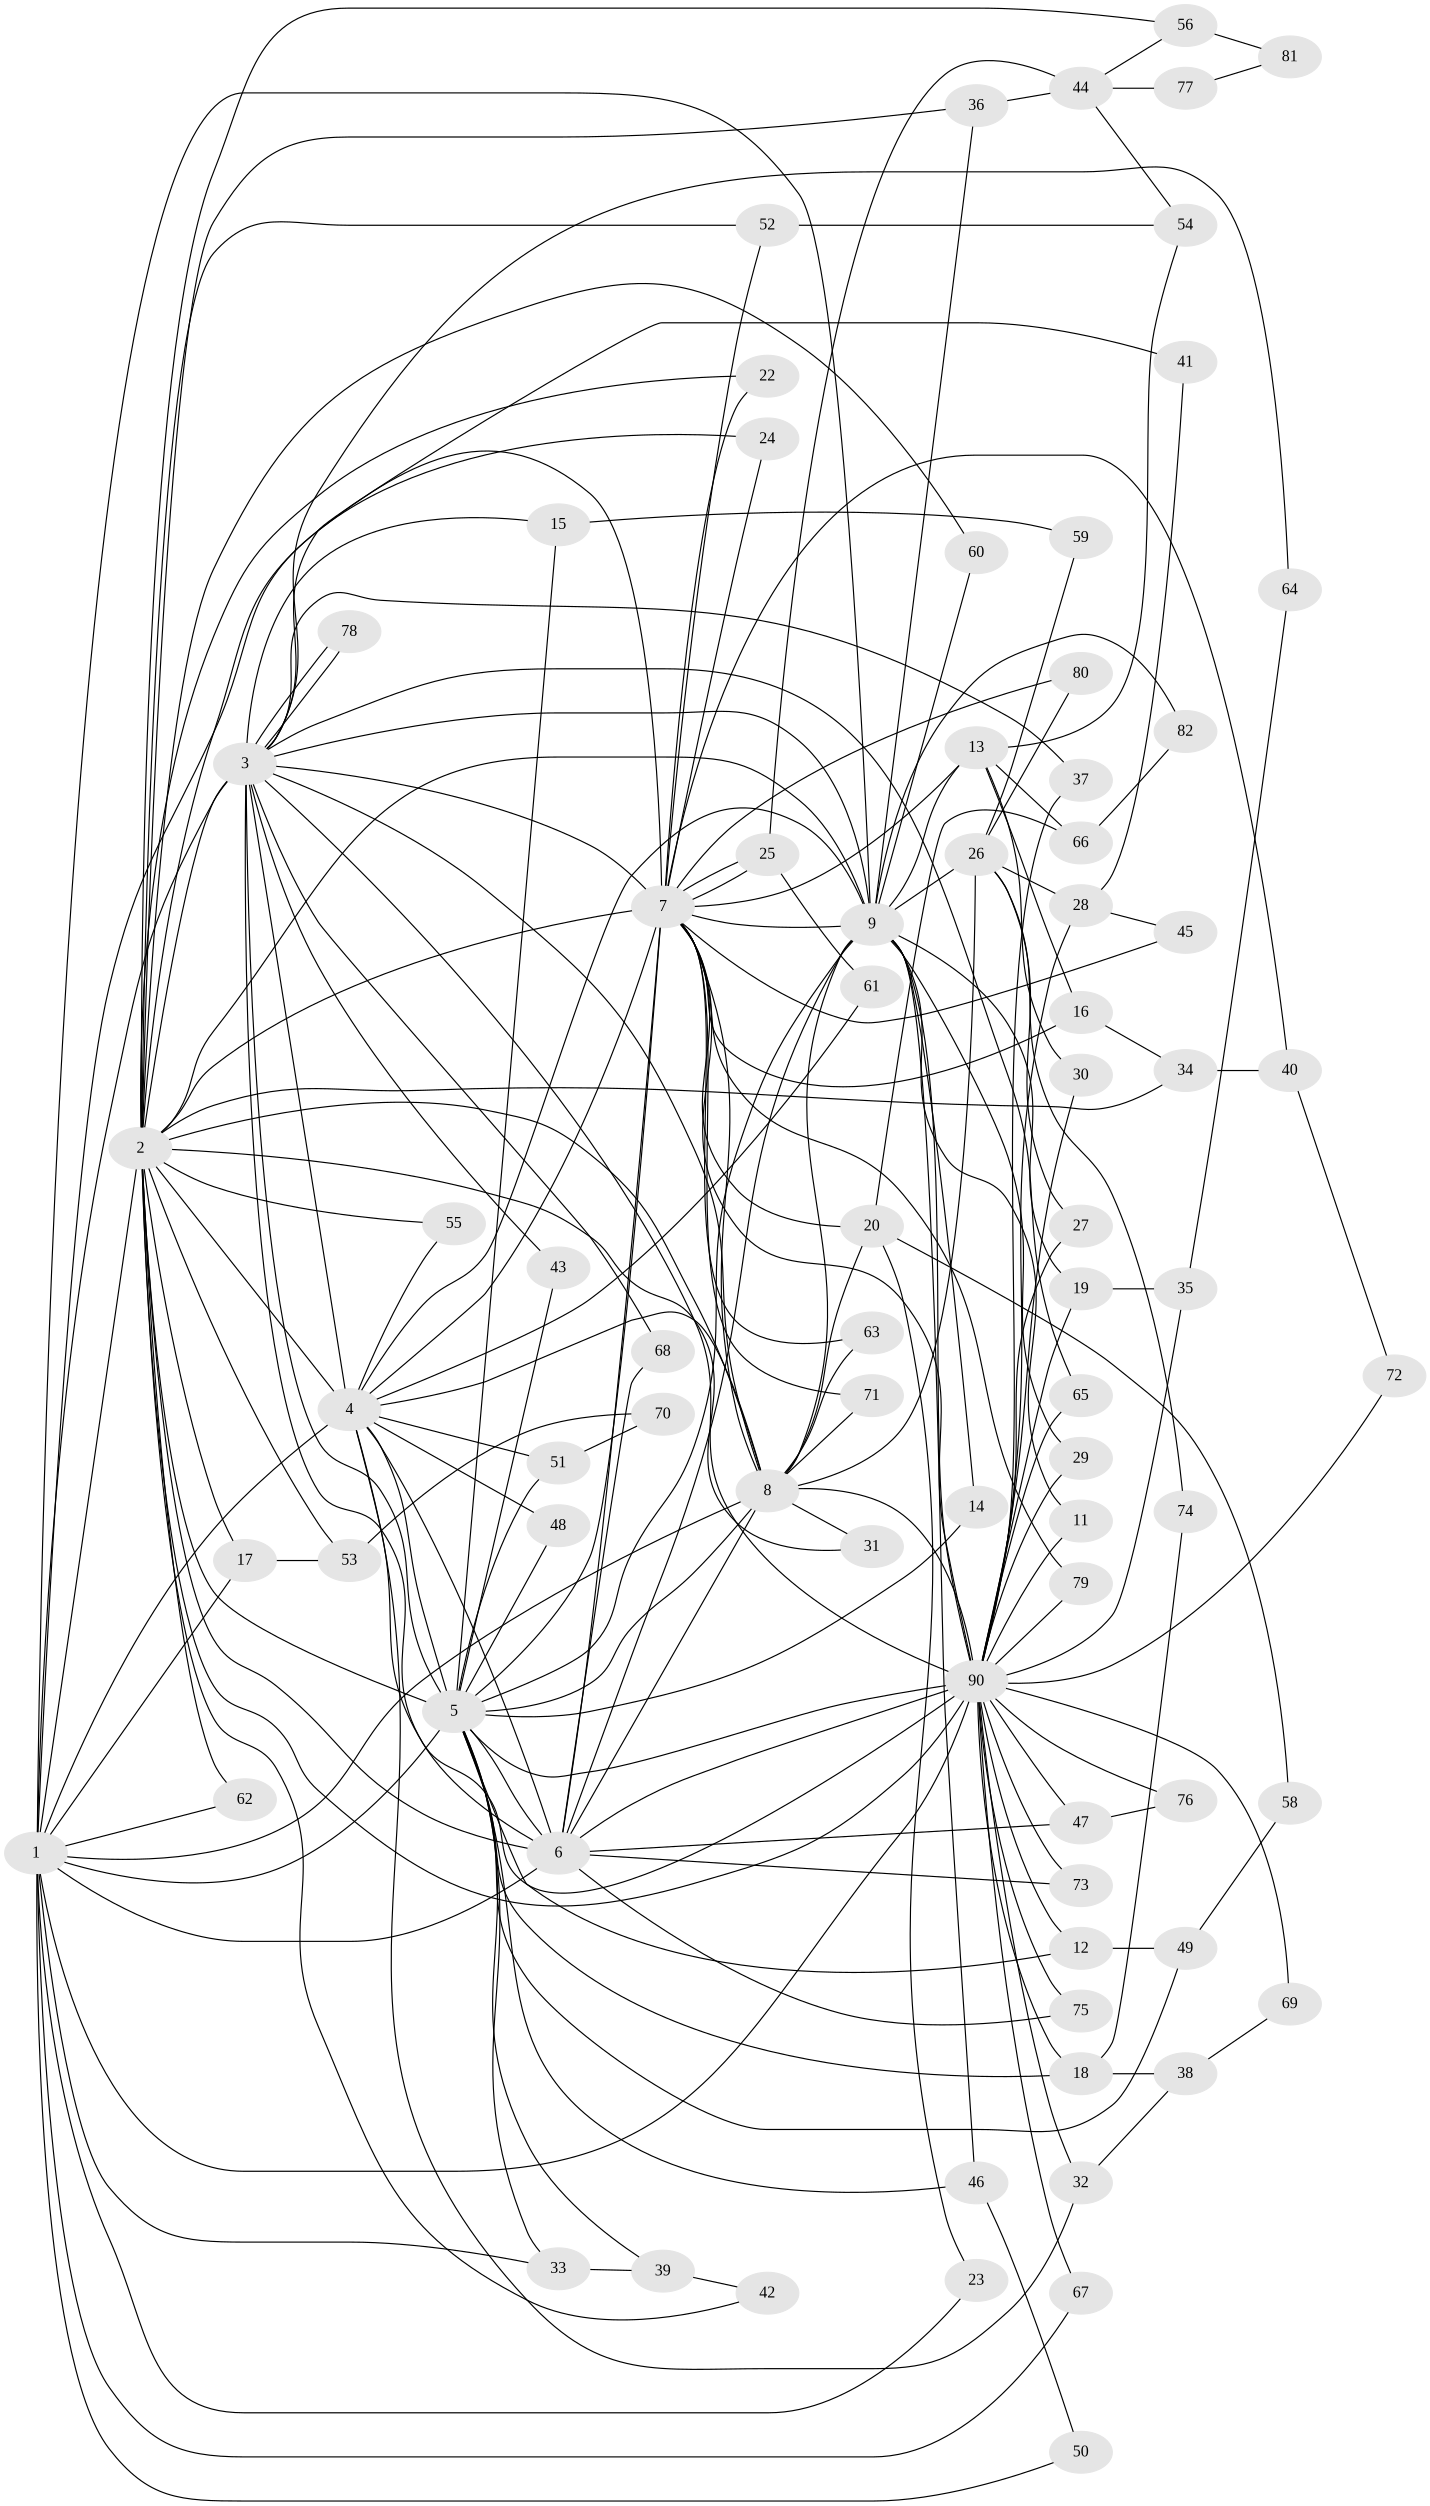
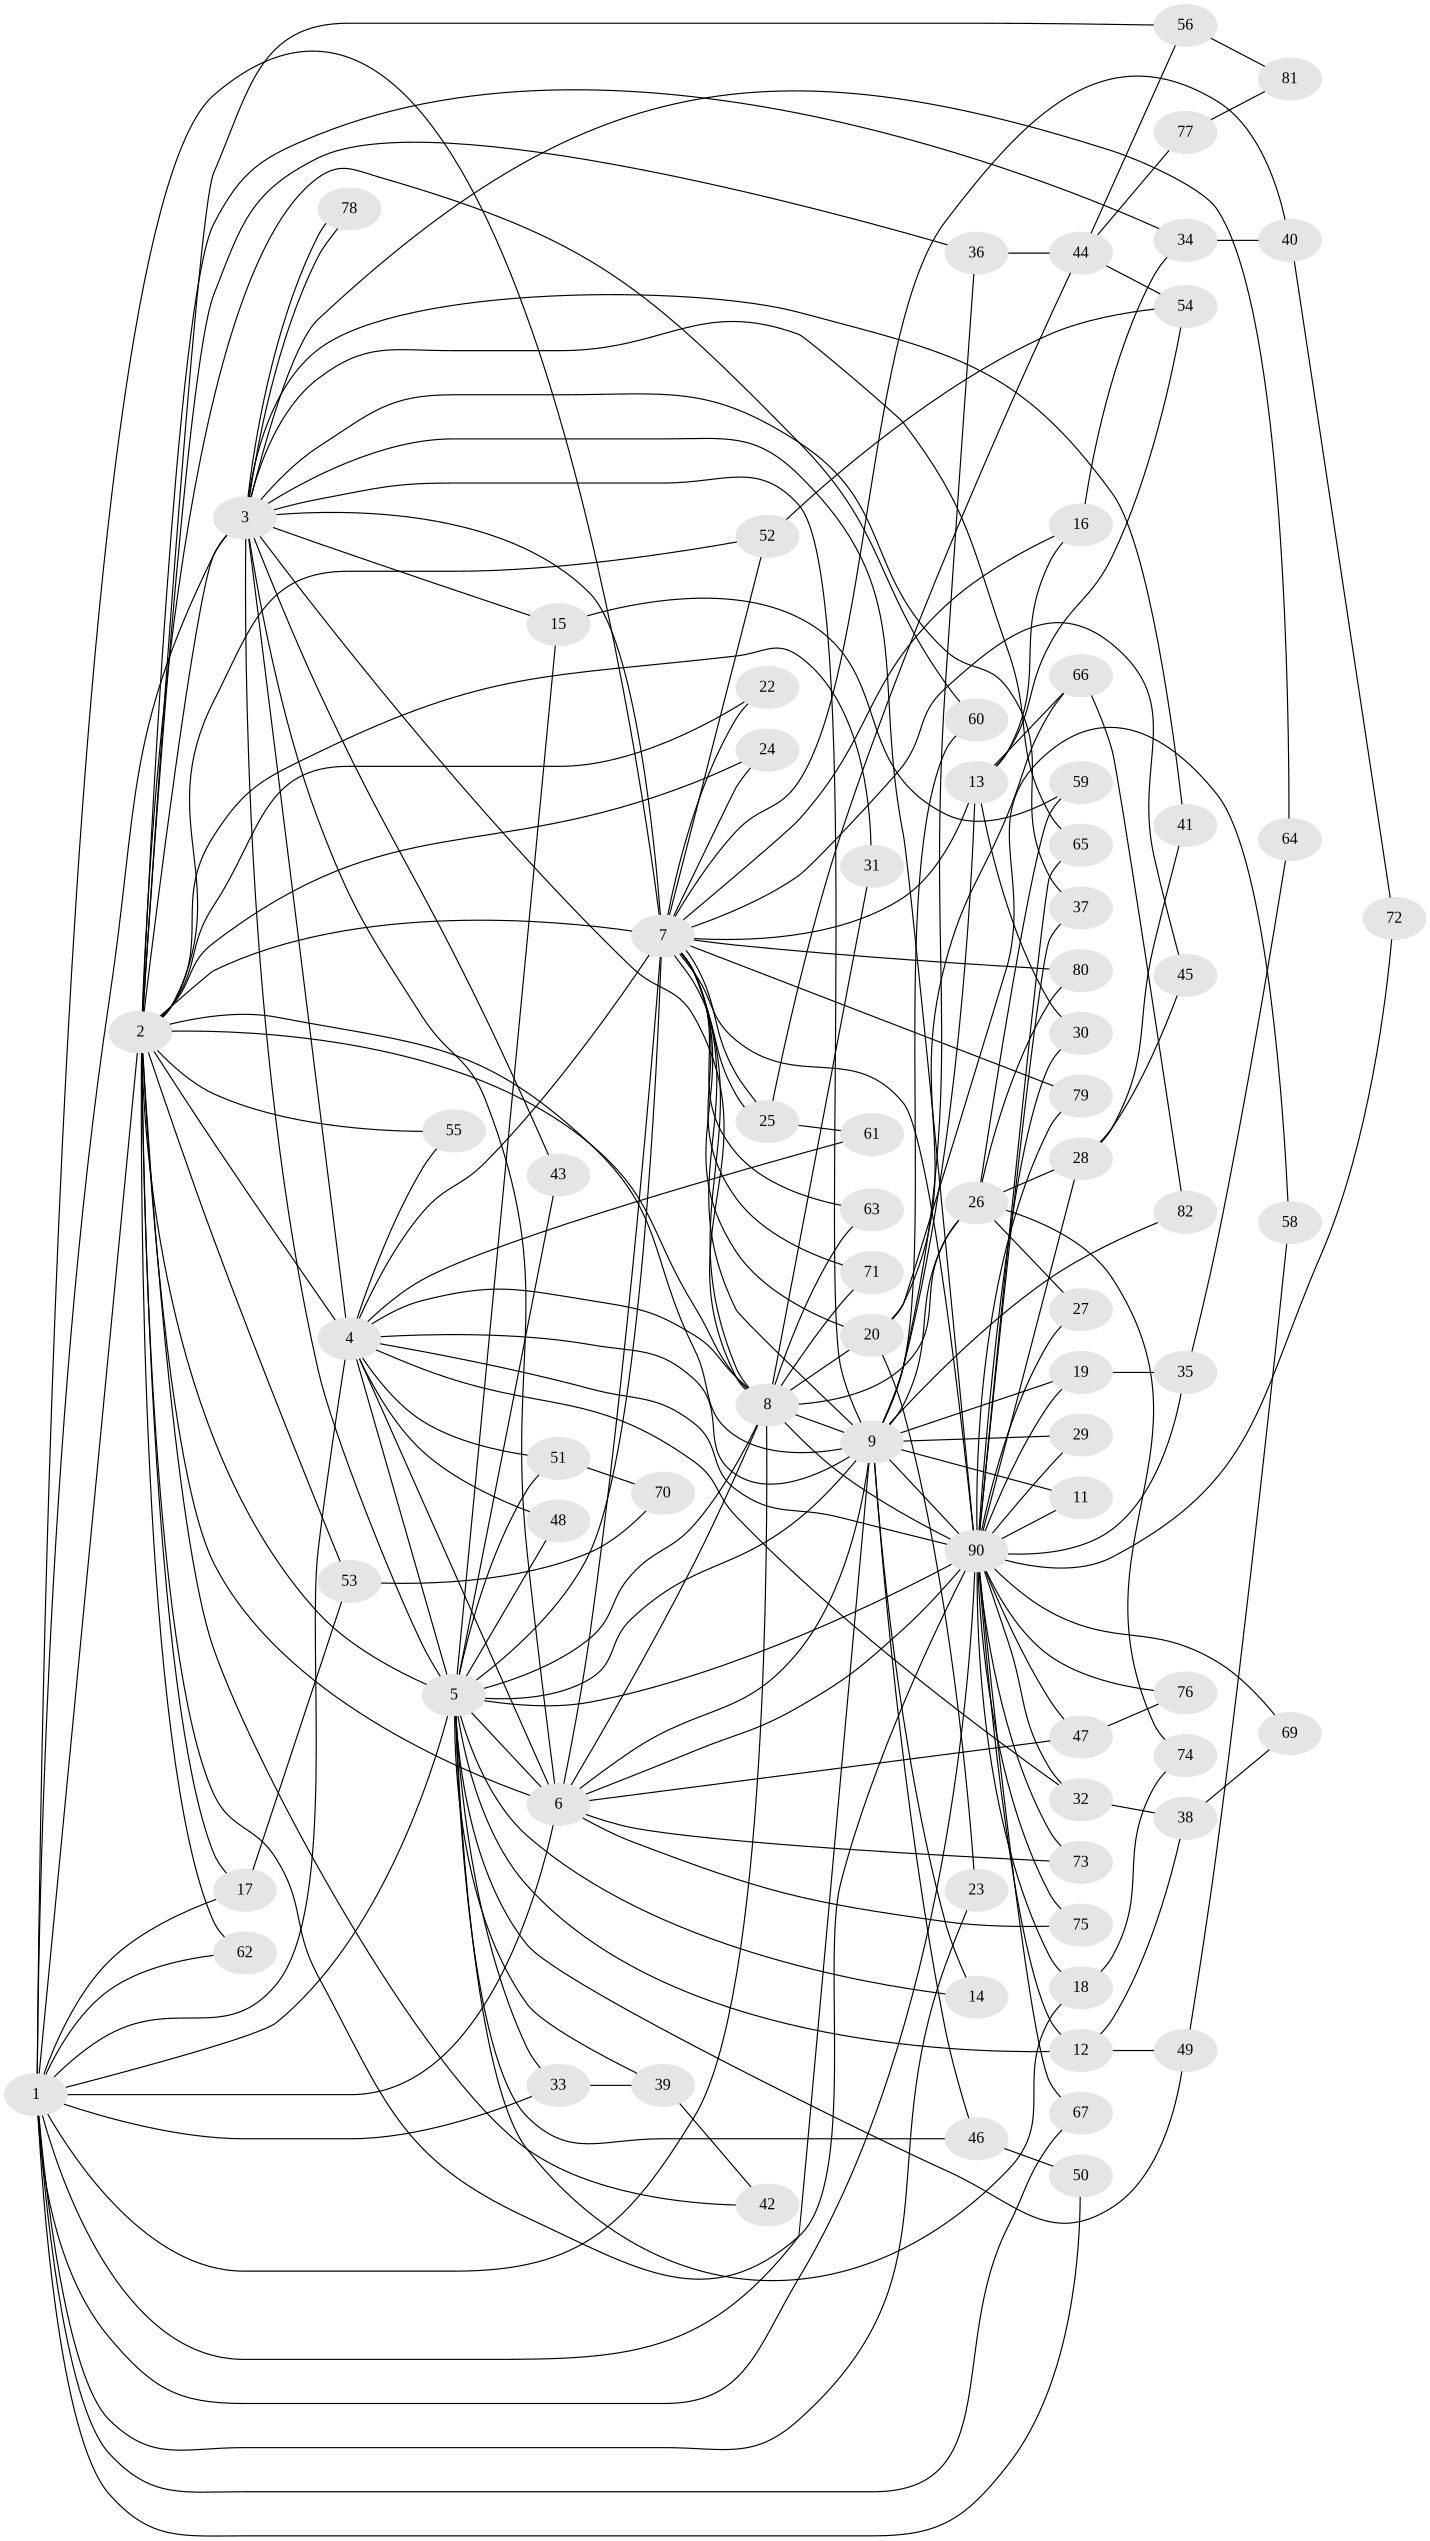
node "68": removed
edge "18" -- "38": now "12" -- "38"
